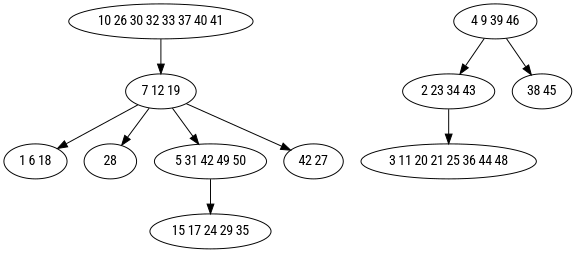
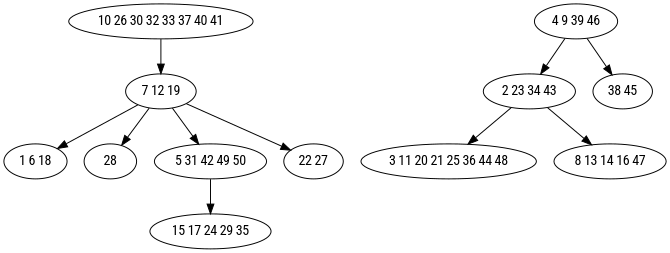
node "42 27": label "42 27" -> "22 27"
node "8 13 14 16 47": added
